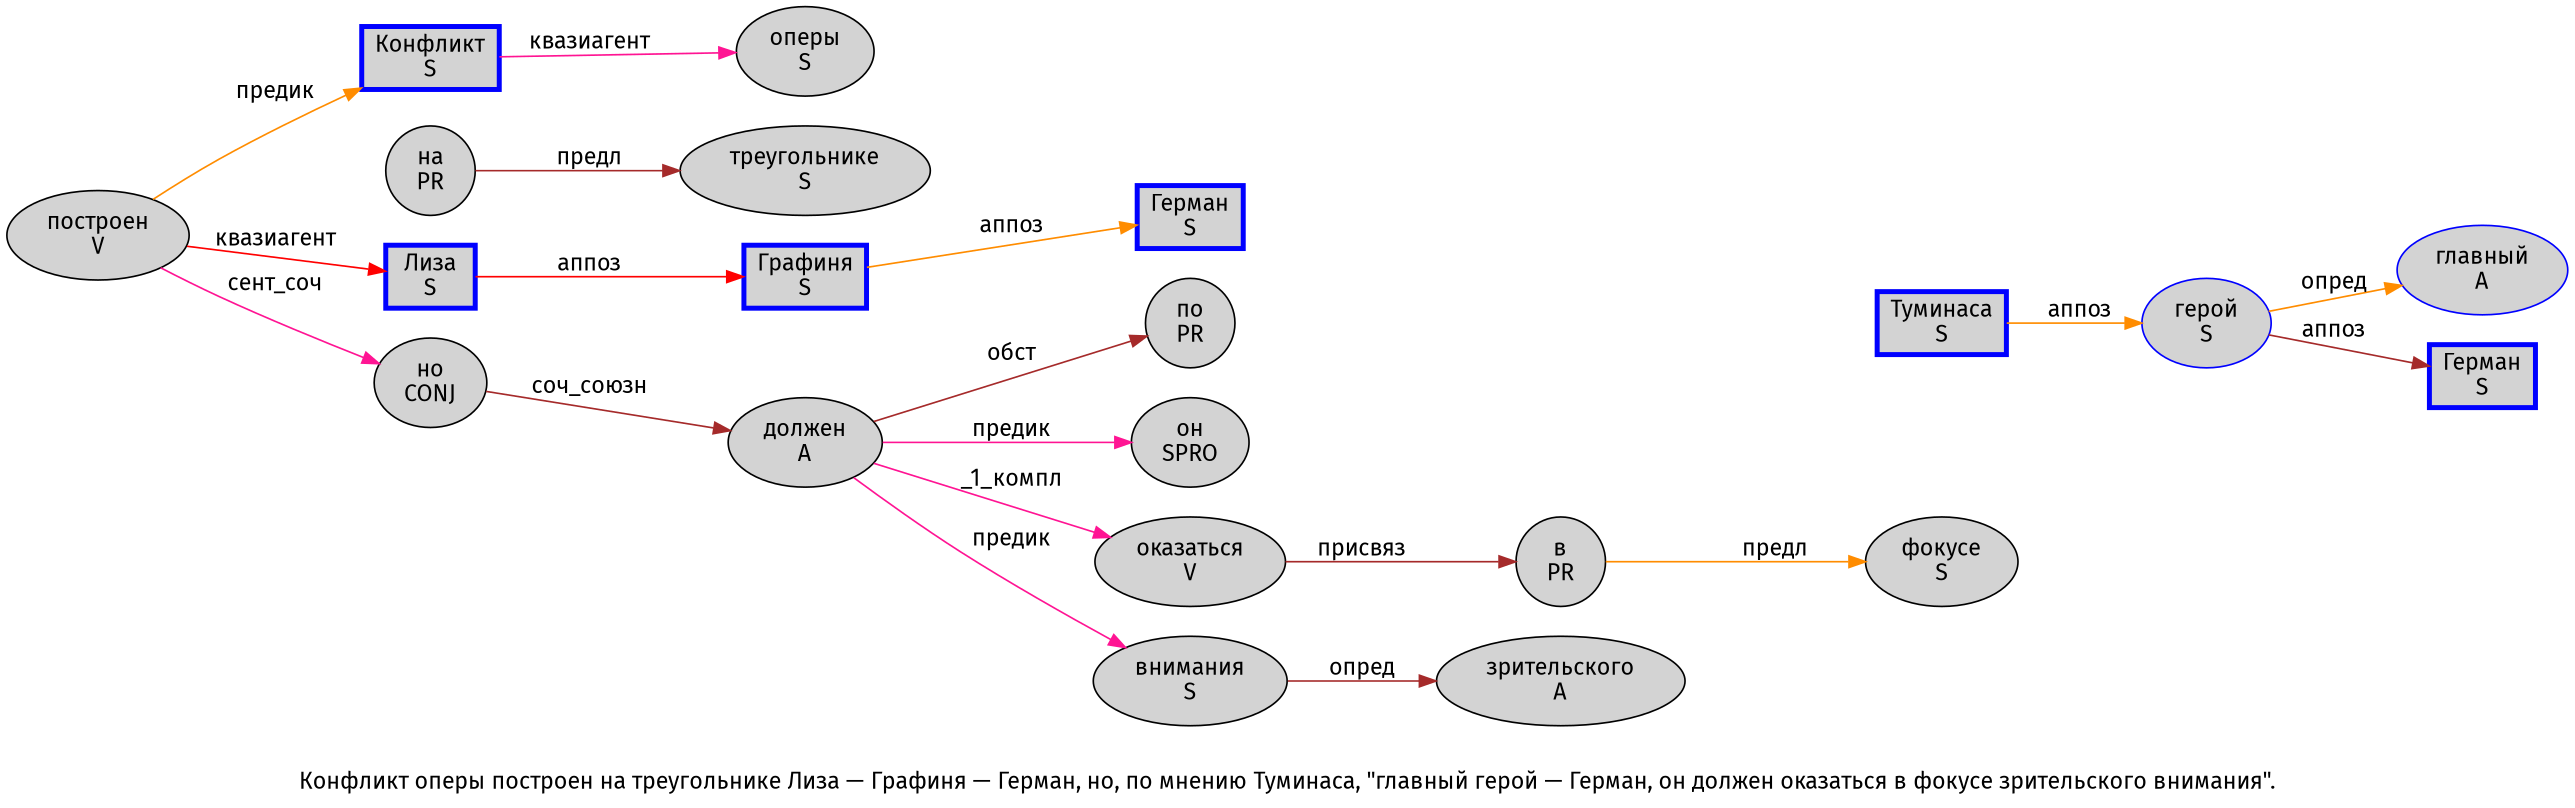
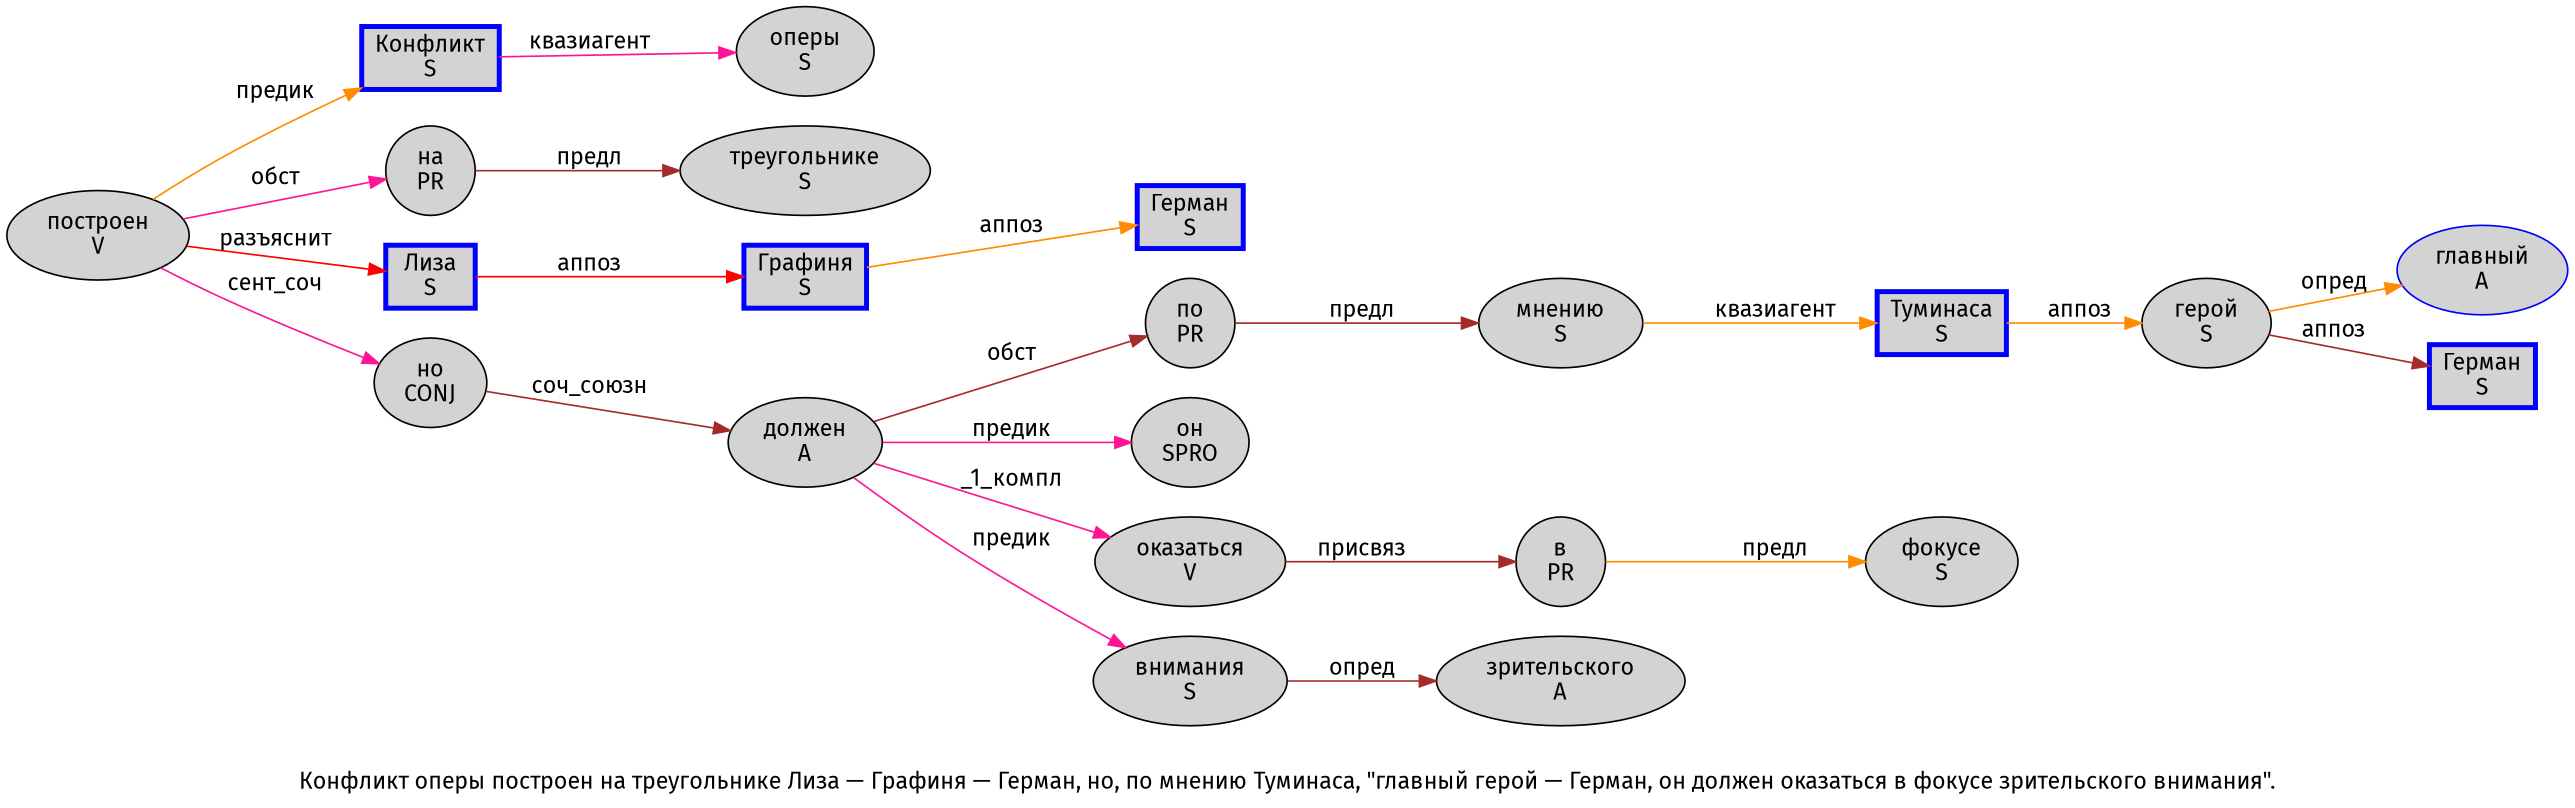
edge "построен V" -> "на PR": added, label "обст"
edge "построен V" -> "Лиза S": label "квазиагент" -> "разъяснит"
node "мнению S": added
node "герой S": color blue -> black
